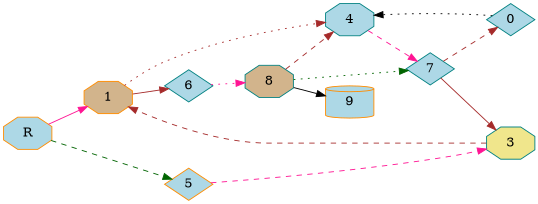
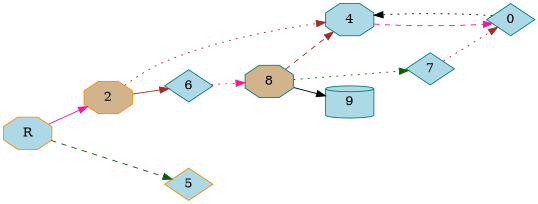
edge "4" -> "7": now "4" -> "0"
edge "7" -> "0": style dashed -> dotted
node "1": label "1" -> "2"
node "9": color darkorange -> teal
node "3": removed
